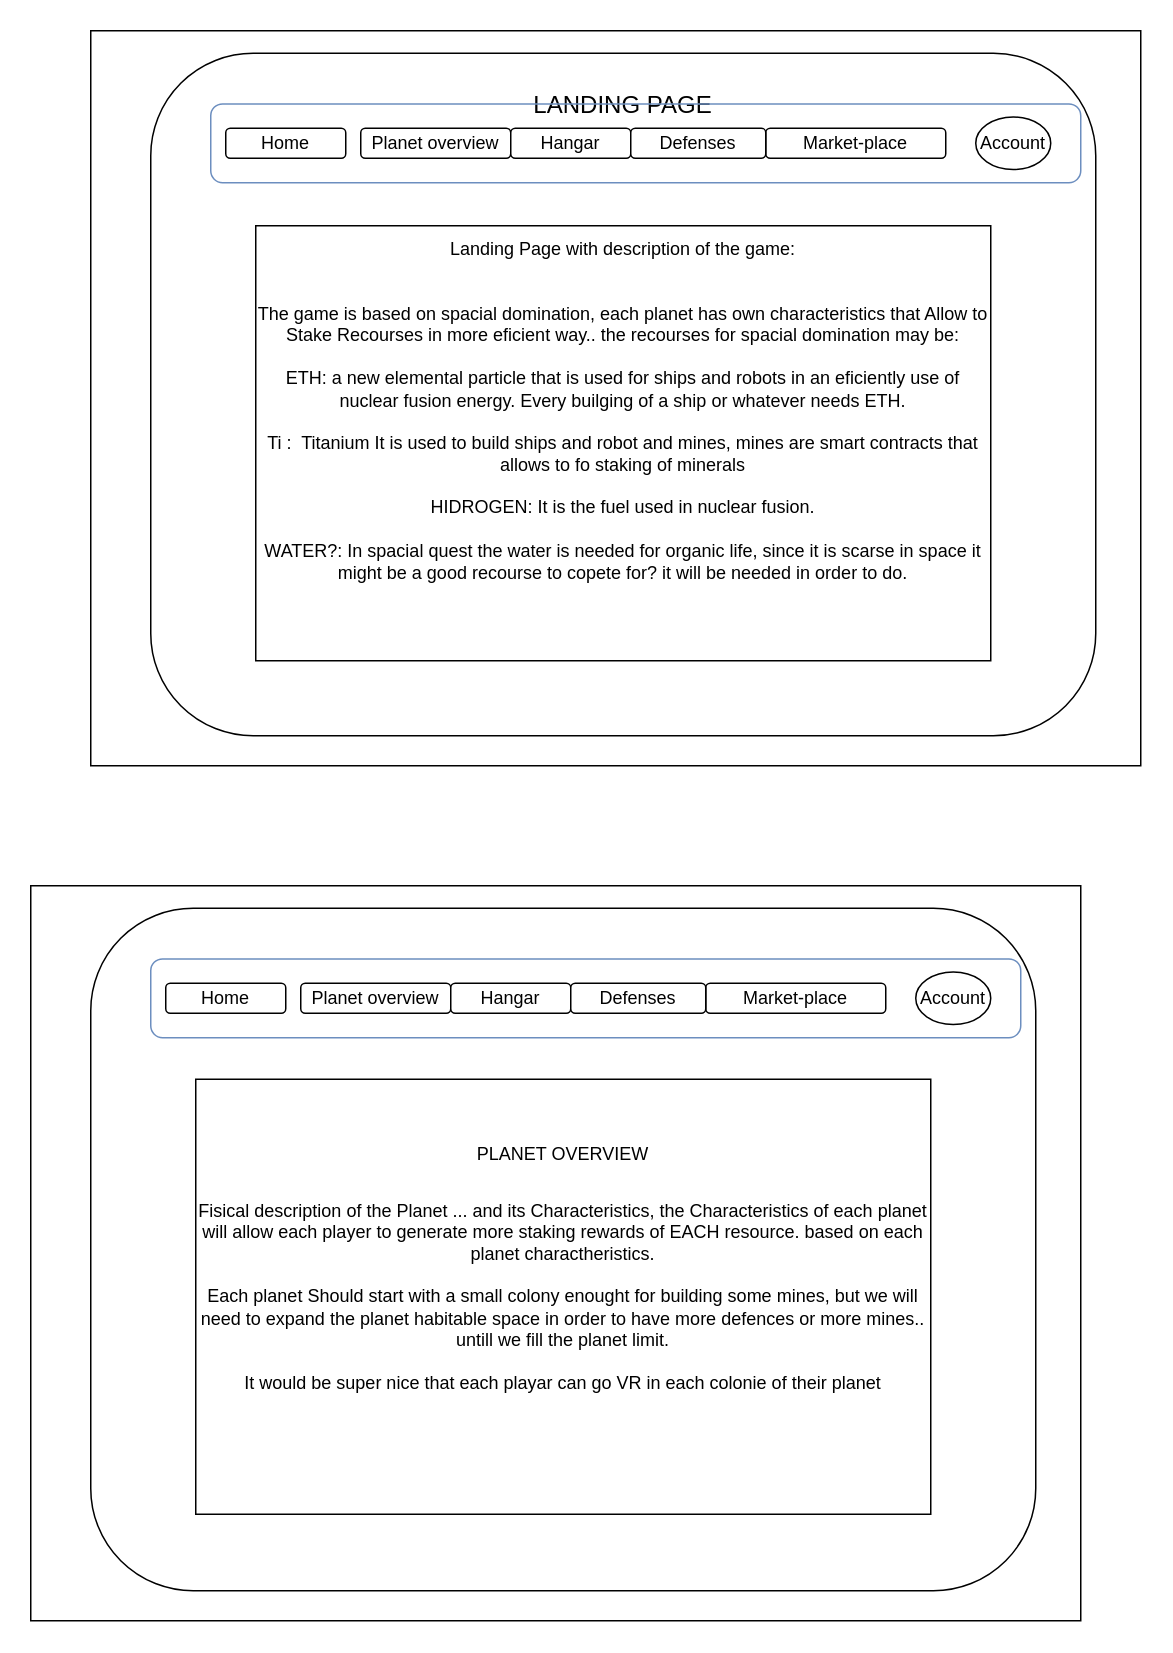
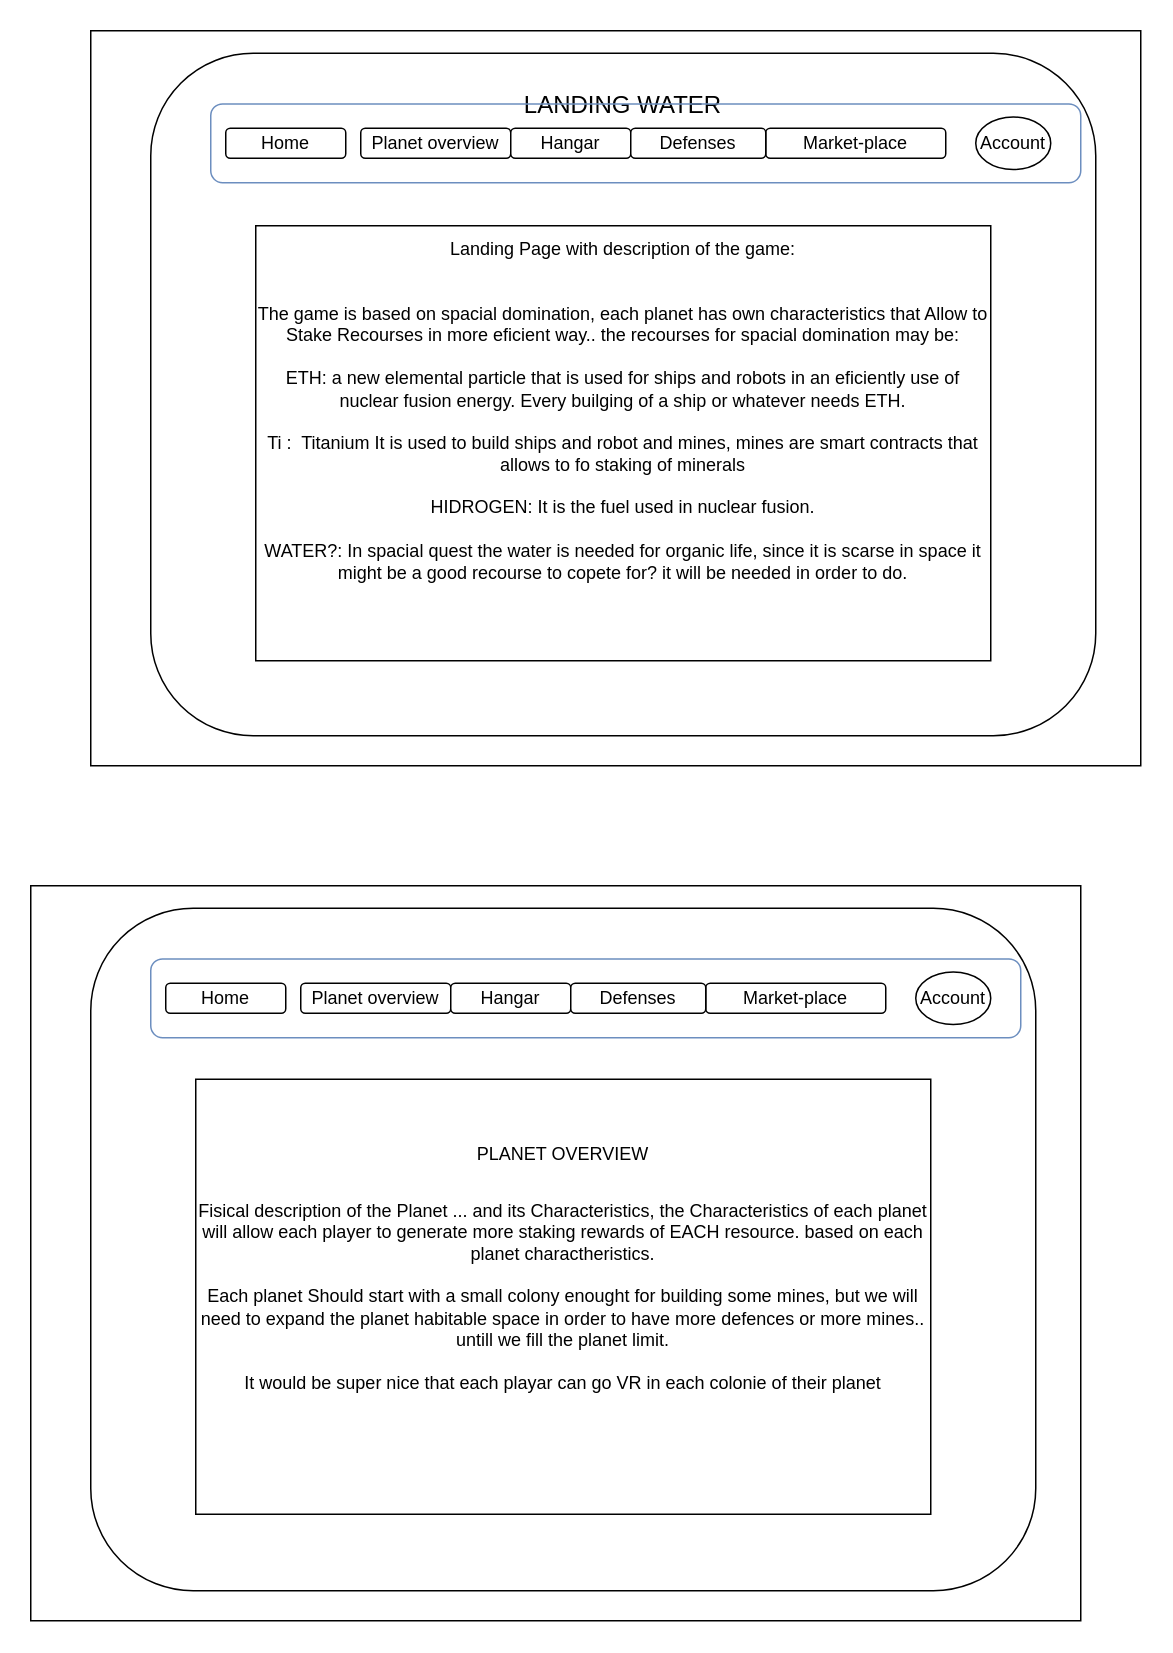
node "LANDING PAGE": label "LANDING PAGE" -> "LANDING WATER"
